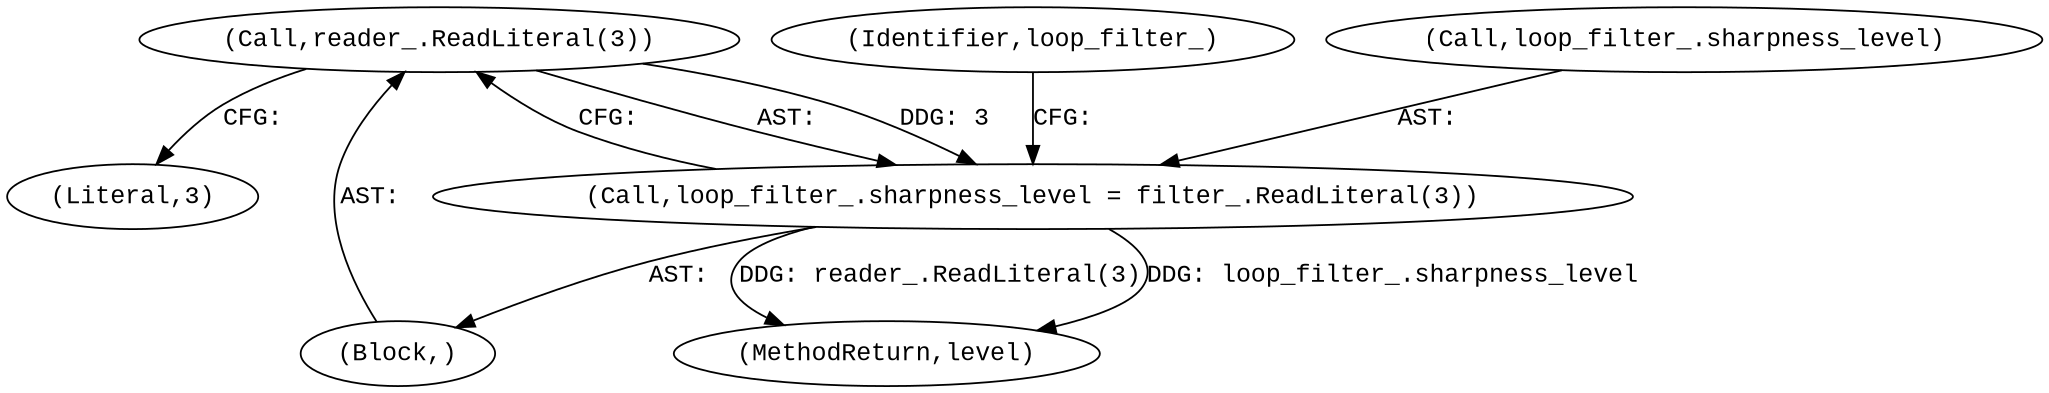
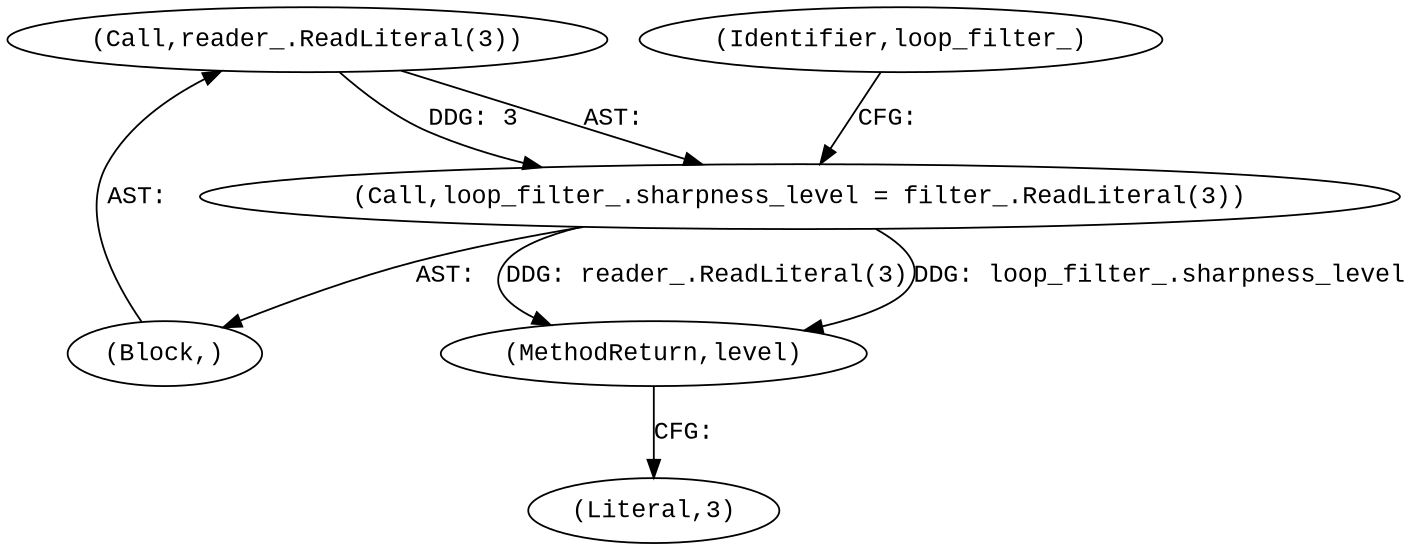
node "(Call,loop_filter_.sharpness_level)": removed
edge "(Call,reader_.ReadLiteral(3))" -> "(Literal,3)": now "(MethodReturn,level)" -> "(Literal,3)"
edge "(Call,loop_filter_.sharpness_level = filter_.ReadLiteral(3))" -> "(Call,reader_.ReadLiteral(3))": removed, label "CFG:"
